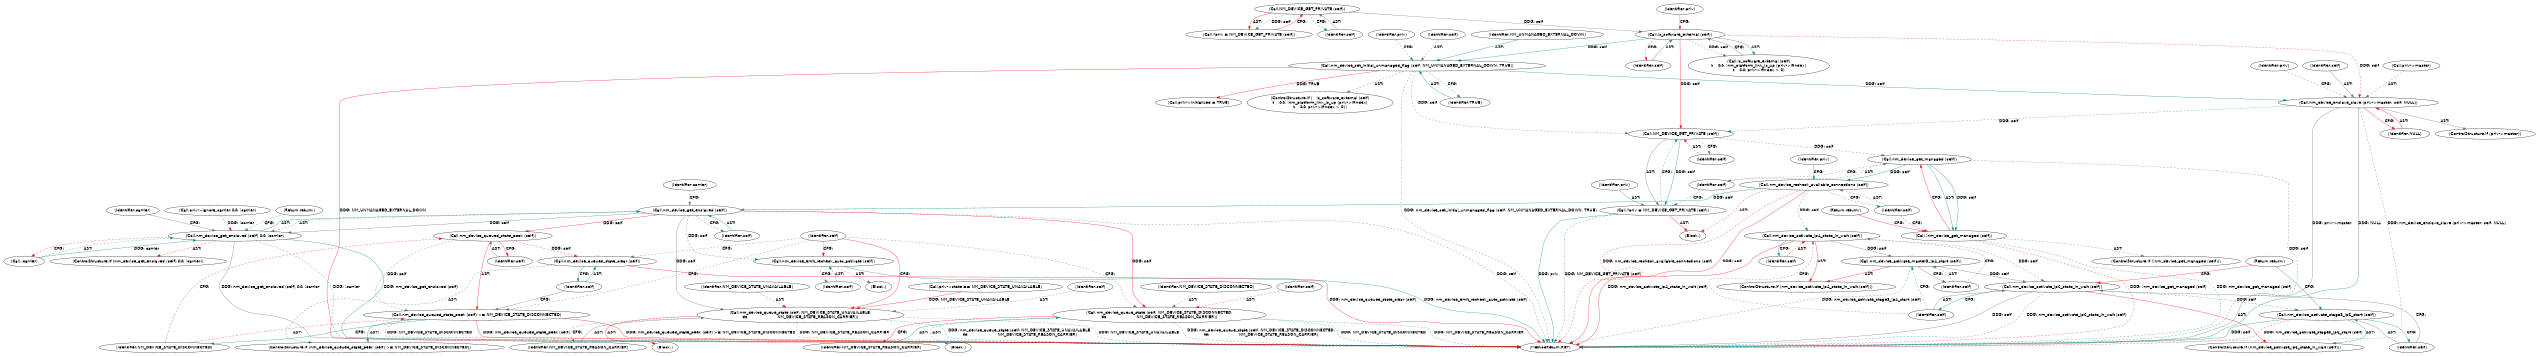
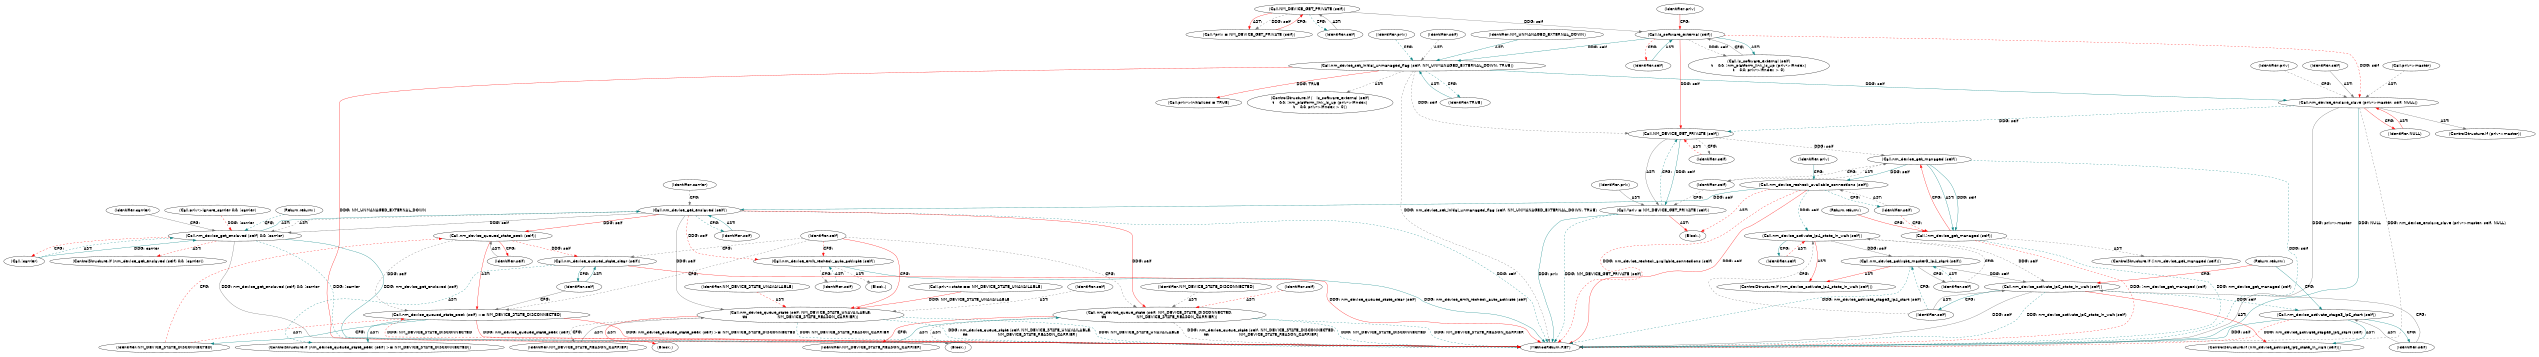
edge "(Call,nm_device_get_enslaved (self))" -> "(Call,nm_device_emit_recheck_auto_activate (self))": color teal -> red
edge "(Call,nm_device_activate_ip4_state_in_wait (self))" -> "(MethodReturn,RET)": removed, label "DDG: nm_device_activate_ip4_state_in_wait (self)"
